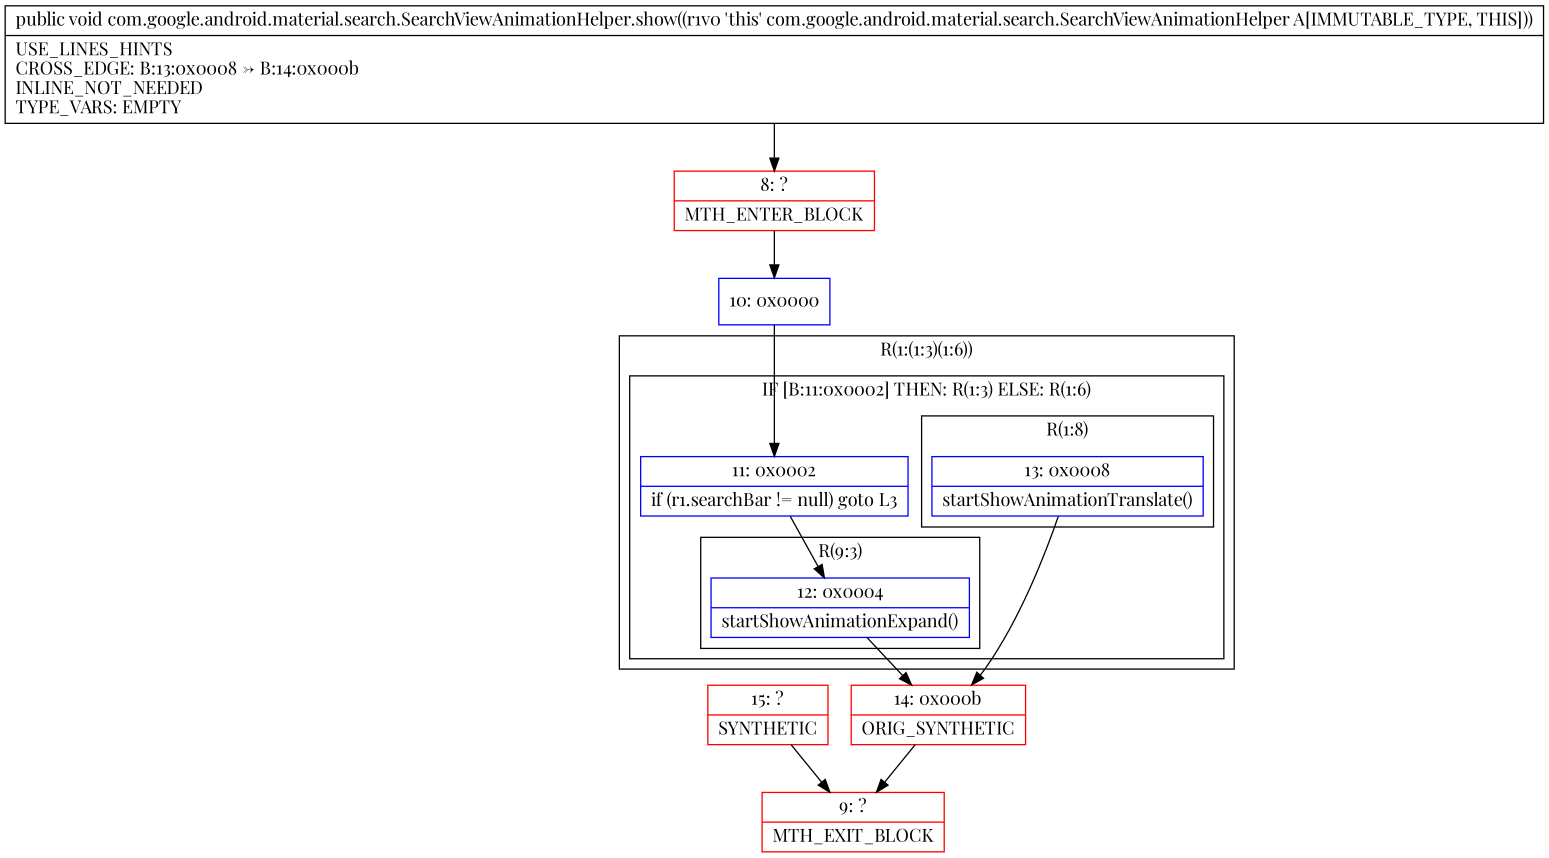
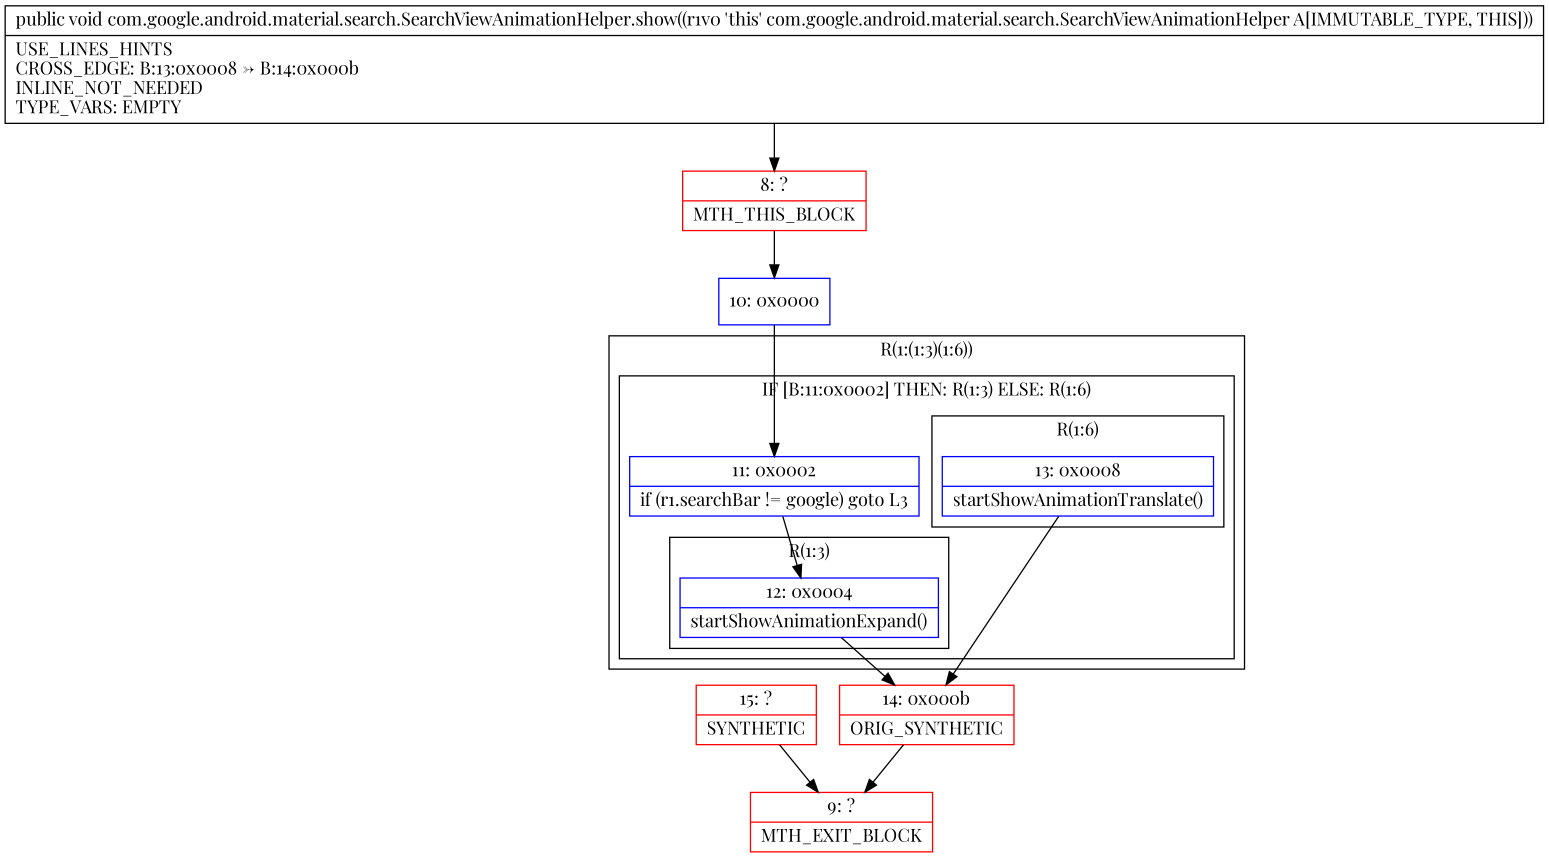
node "8: ?": text "MTH_ENTER_BLOCK" -> "MTH_THIS_BLOCK"
cluster "R(1:8)": label "R(1:8)" -> "R(1:6)"
node "11: 0x0002": text "if (r1.searchBar != null) goto L3" -> "if (r1.searchBar != google) goto L3"
cluster "R(9:3)": label "R(9:3)" -> "R(1:3)"
